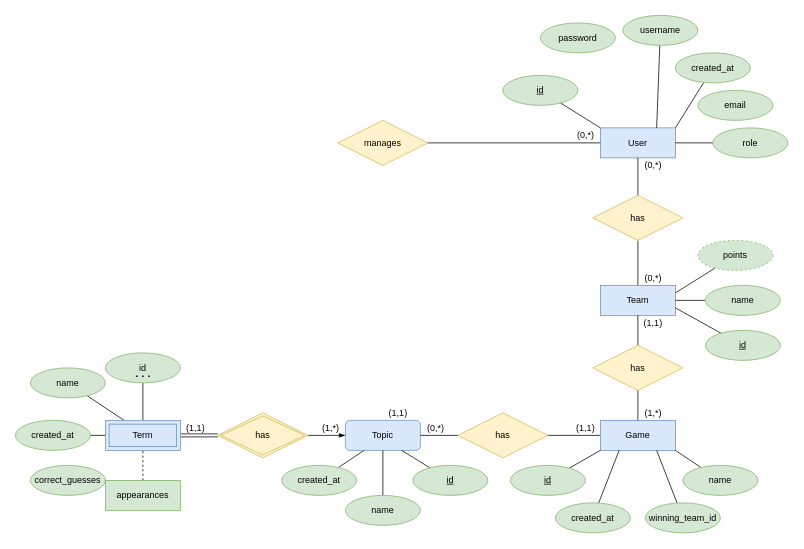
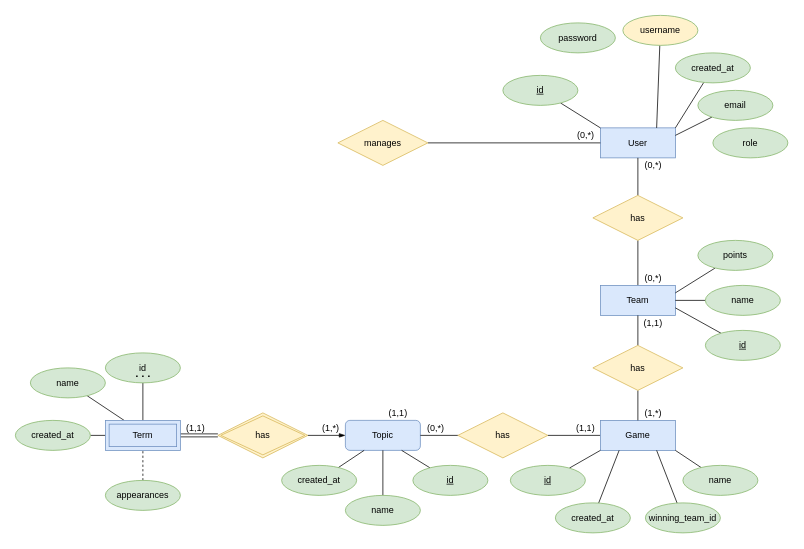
node "username": fillcolor #d5e8d4 -> #fff2cc
edge "email" -- "User": added
edge "User" -- "role": removed
node "points": style dashed -> solid
node "correct_guesses": removed
node "appearances": shape rectangle -> ellipse
